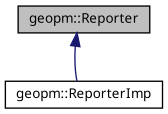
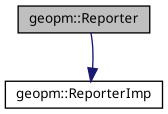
edge "geopm::ReporterImp" -> "geopm::Reporter": reversed
